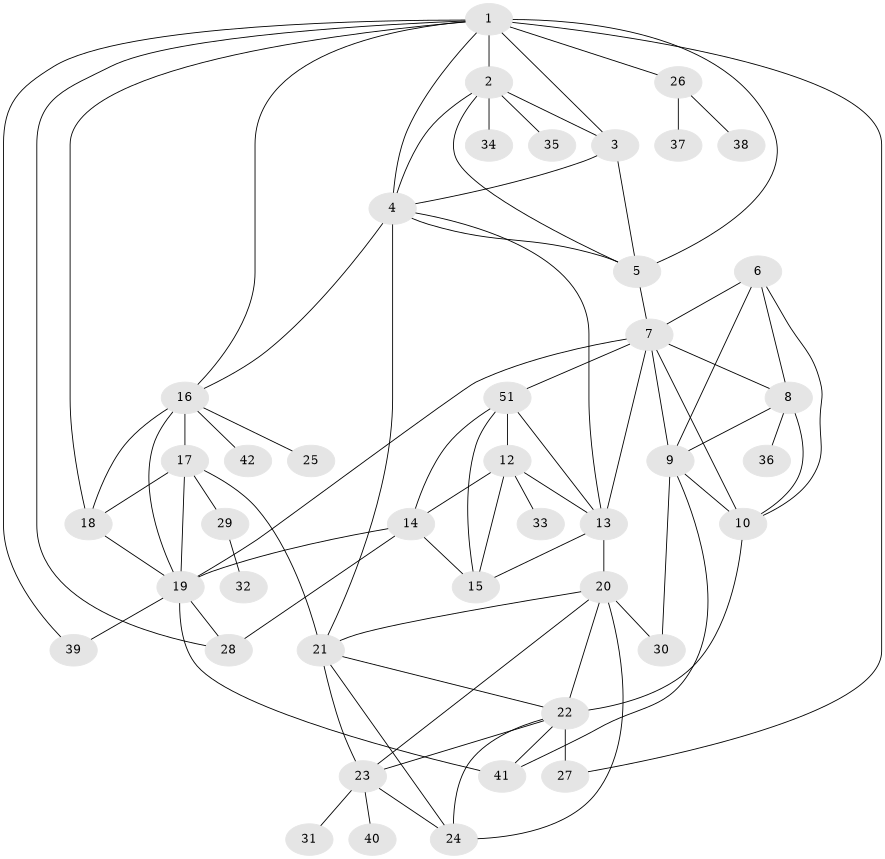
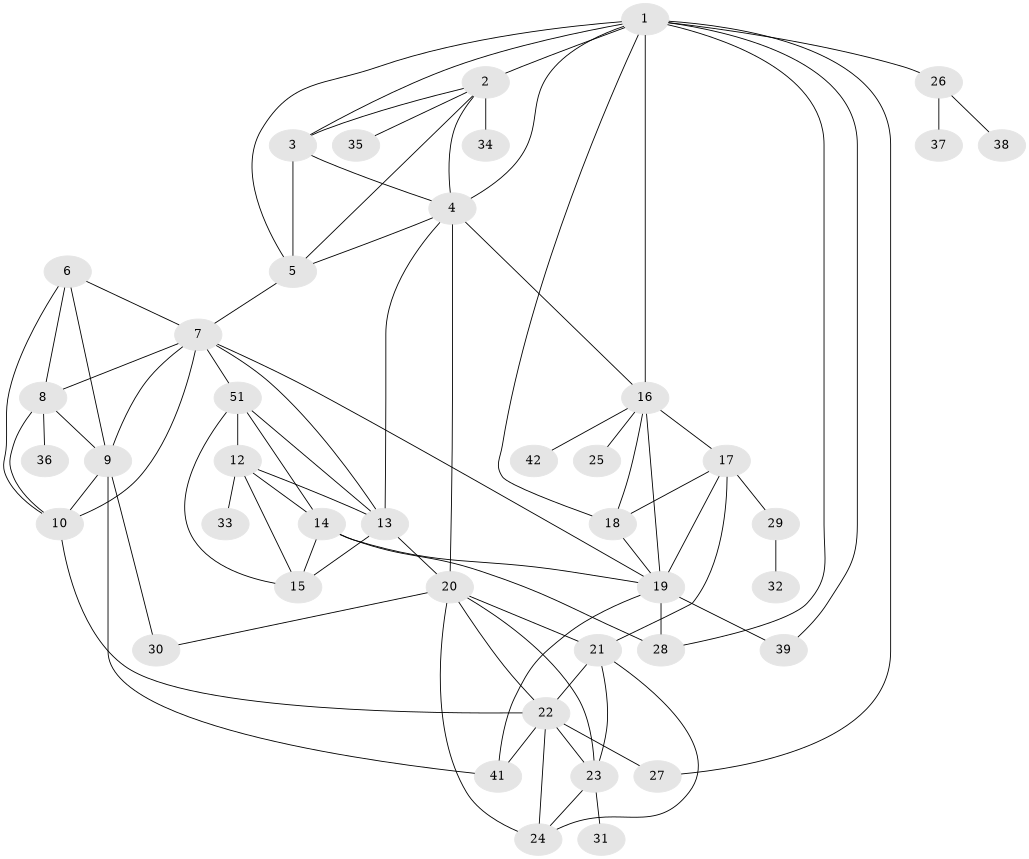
edge "4" -- "21": now "4" -- "20"
node "40": removed
